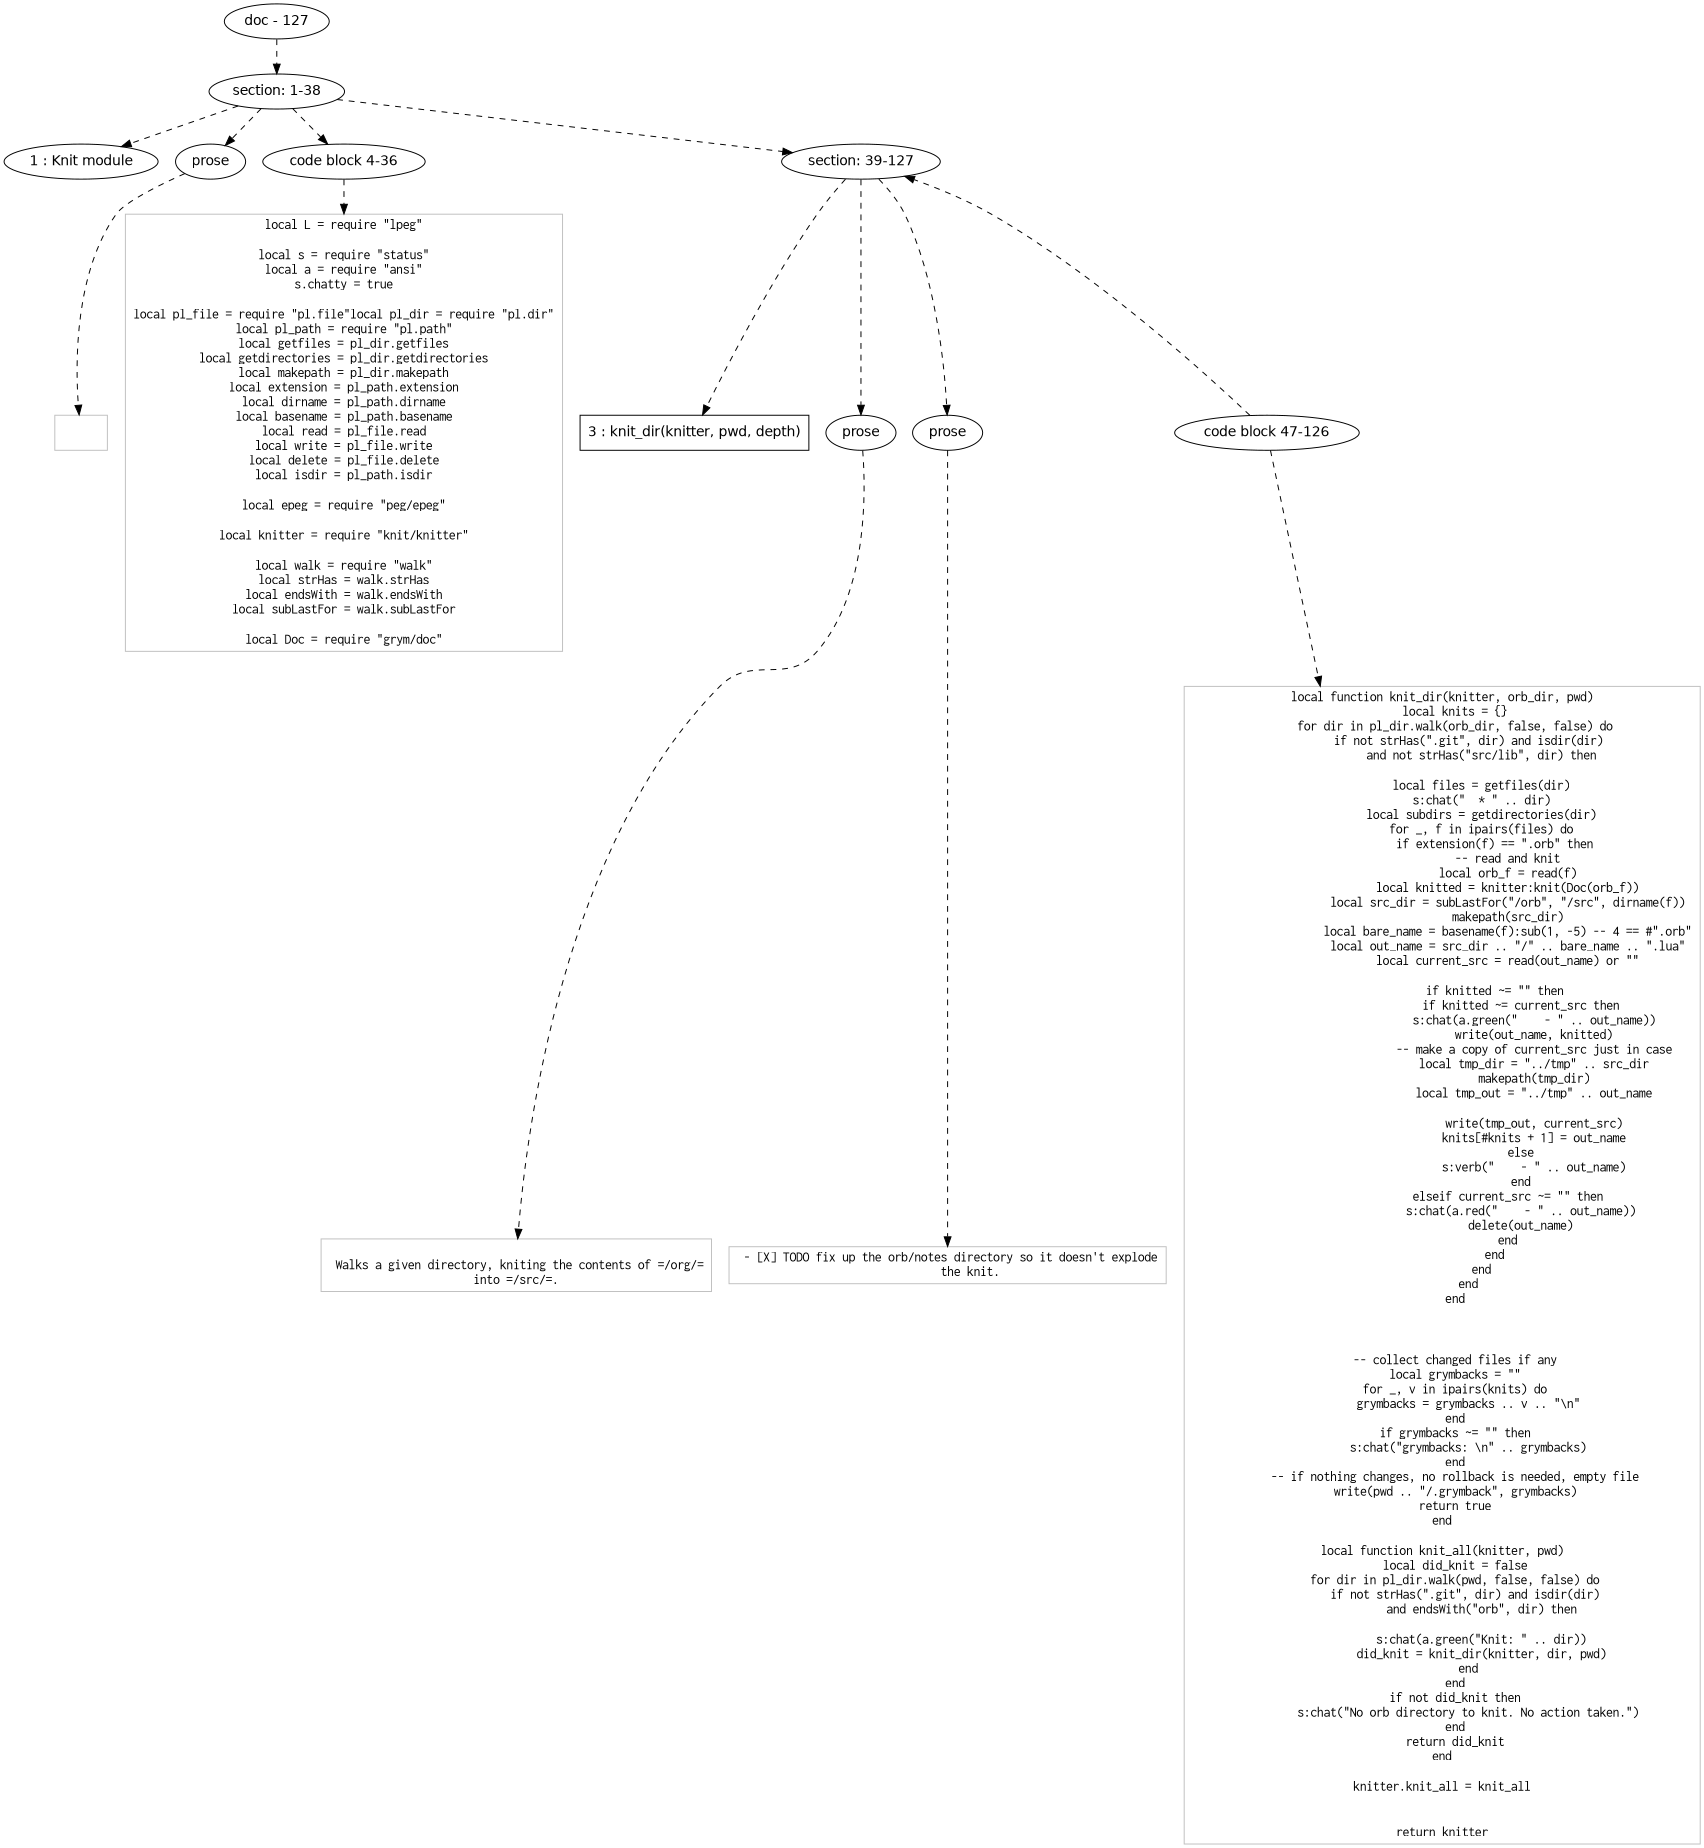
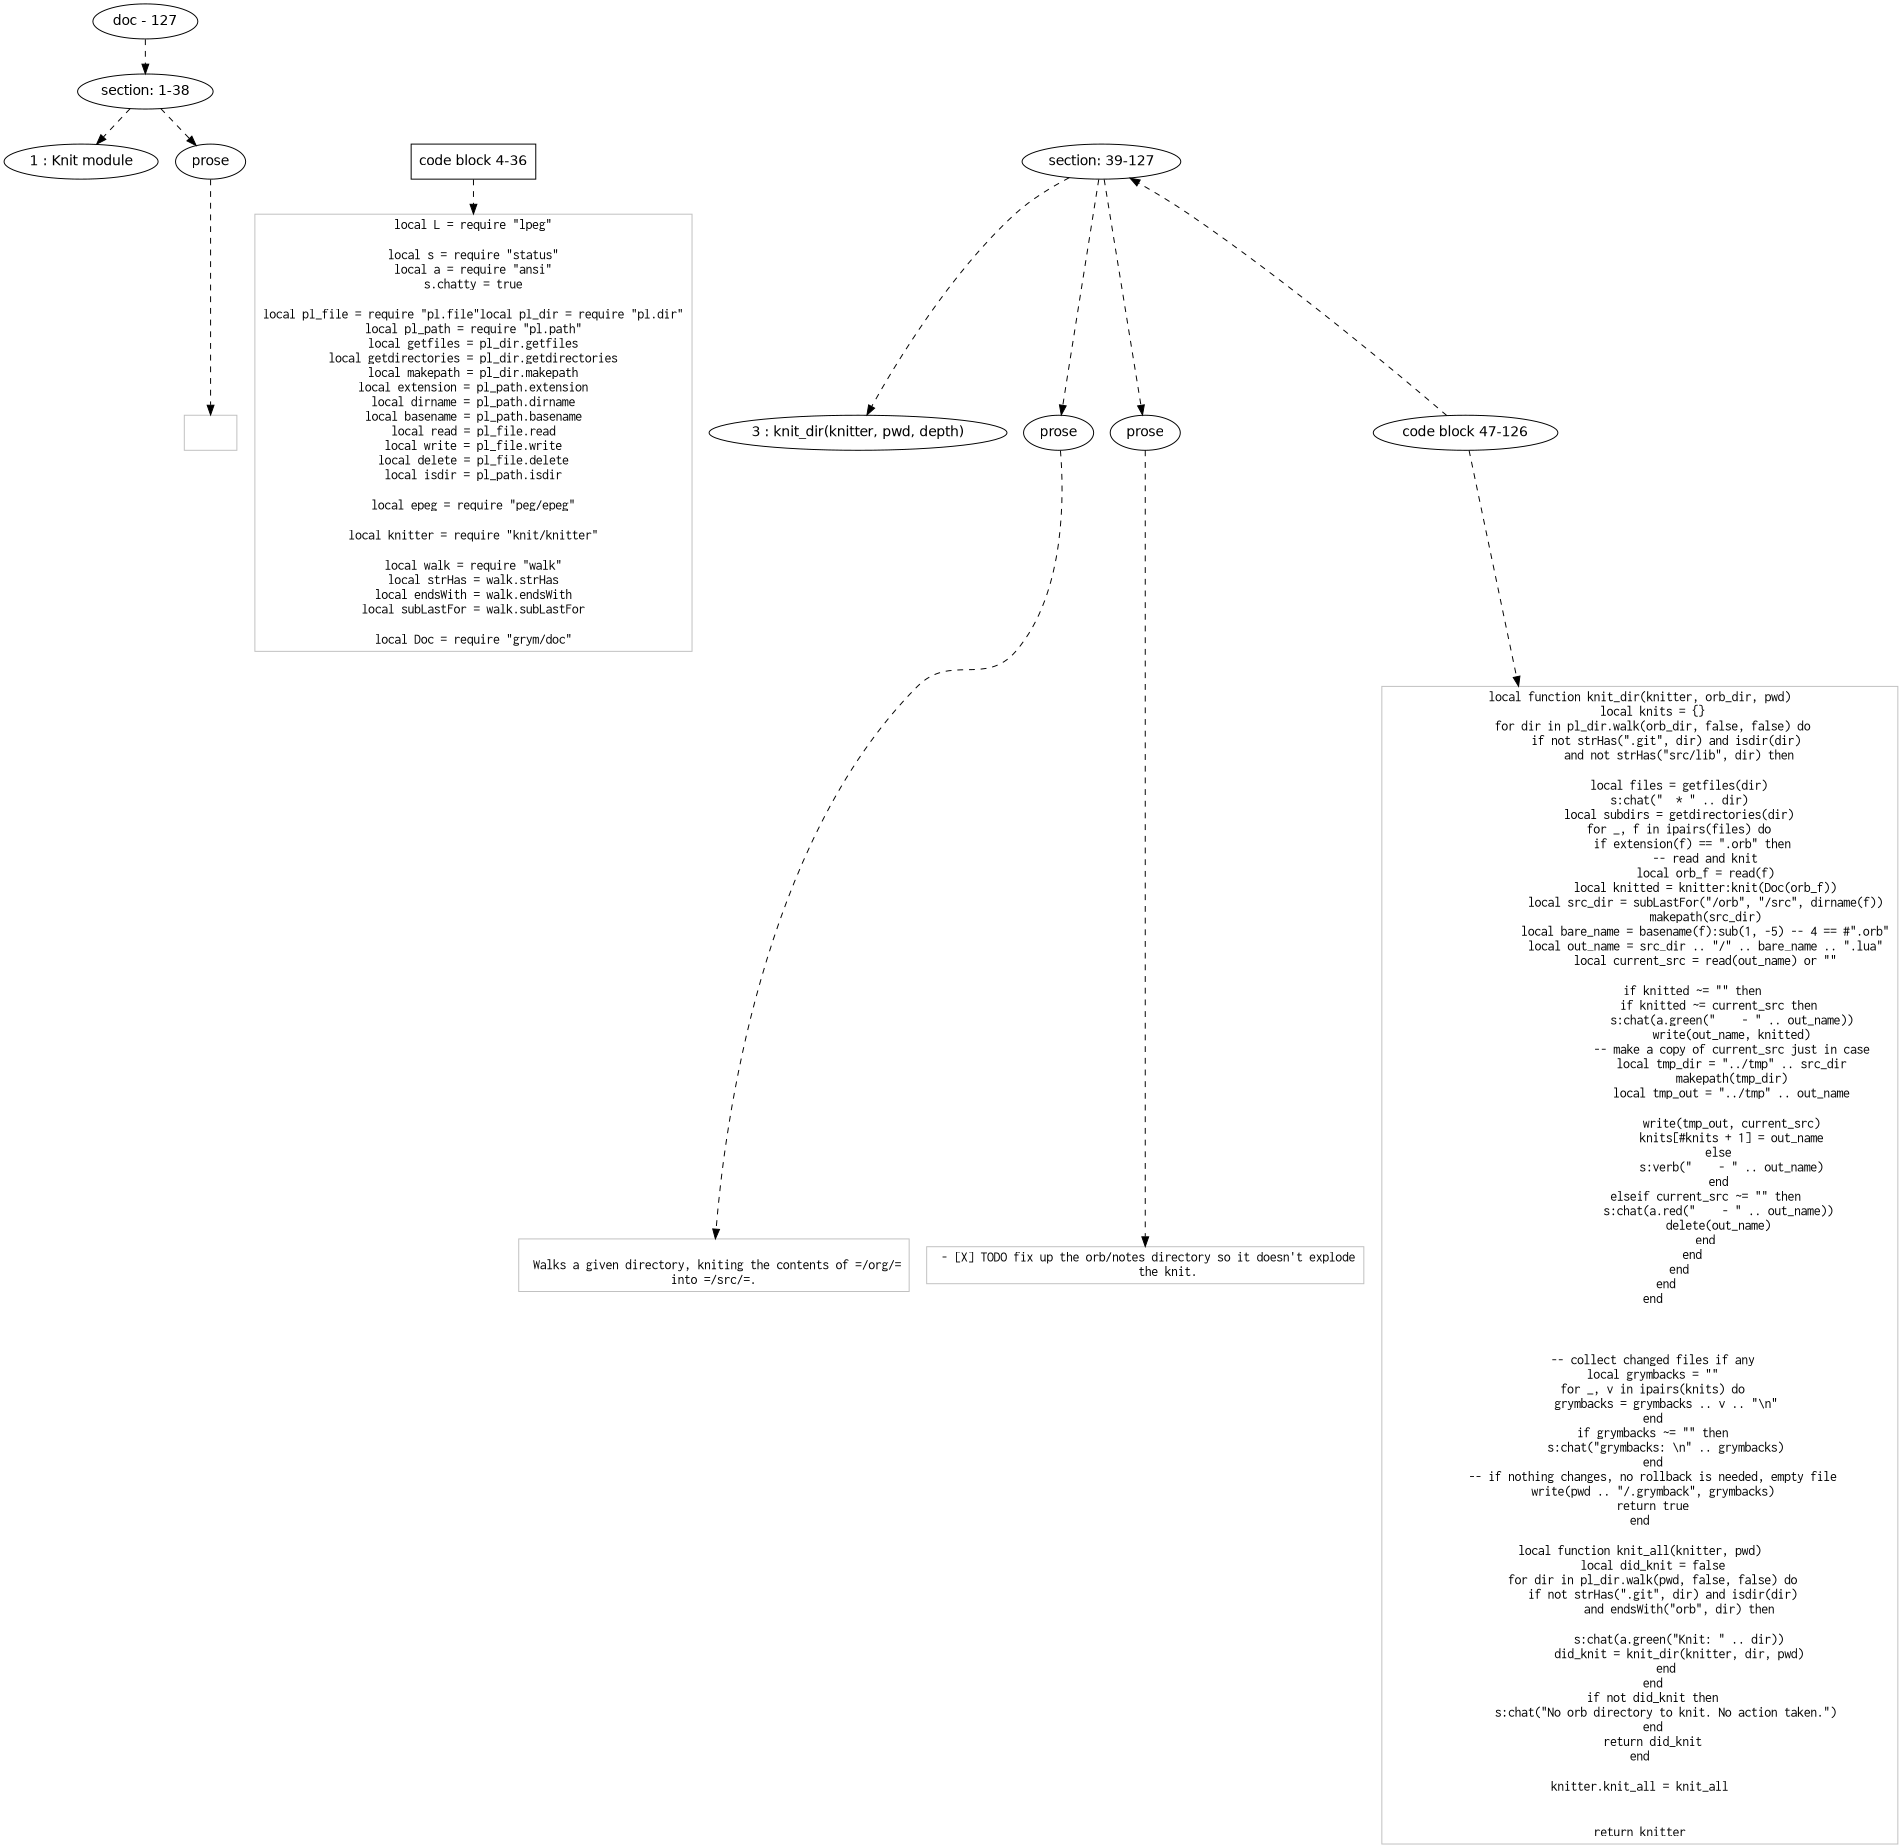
edge "section: 1-38" -> "code block 4-36": removed
edge "section: 1-38" -> "section: 39-127": removed
node "code block 4-36": shape ellipse -> box
node "3 : knit_dir(knitter, pwd, depth)": shape box -> ellipse
